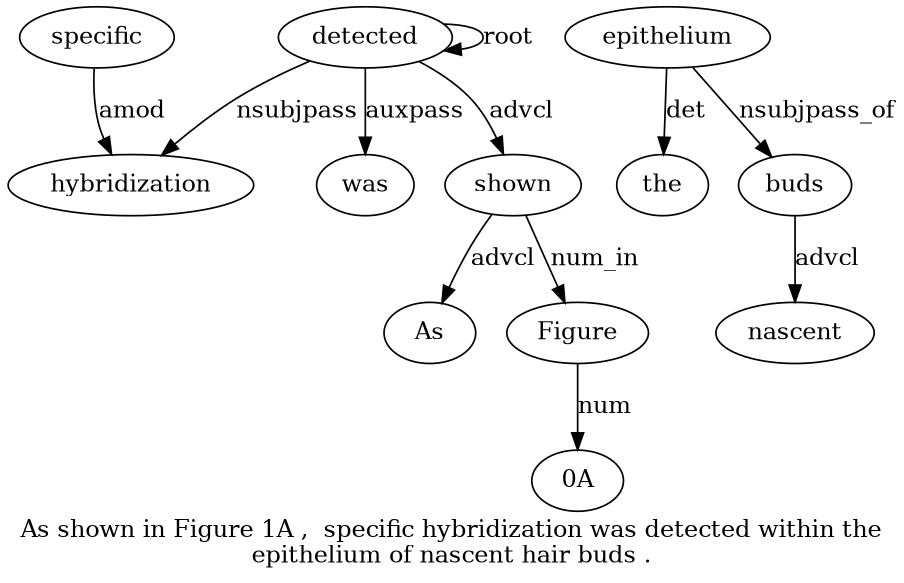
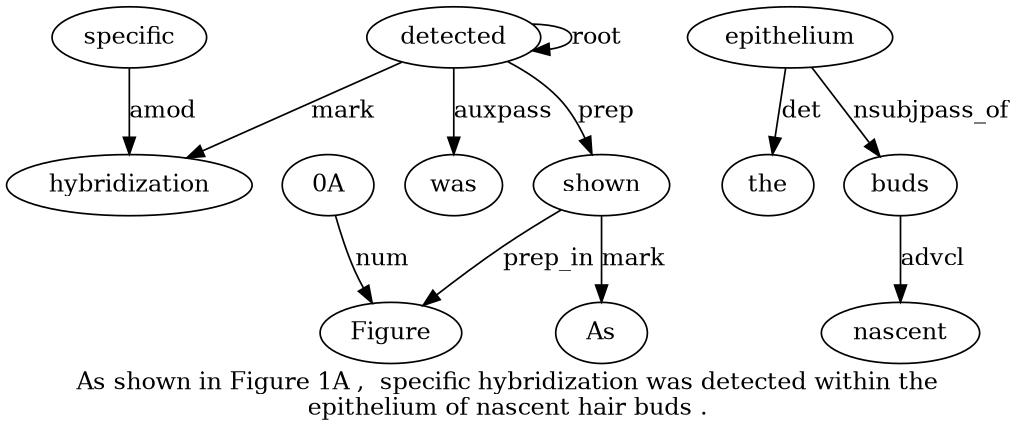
edge "detected" -> "hybridization": label "nsubjpass" -> "mark"
edge "detected" -> "shown": label "advcl" -> "prep"
edge "shown" -> "As": label "advcl" -> "mark"
edge "shown" -> "Figure": label "num_in" -> "prep_in"
edge "Figure" -> "0A": reversed
